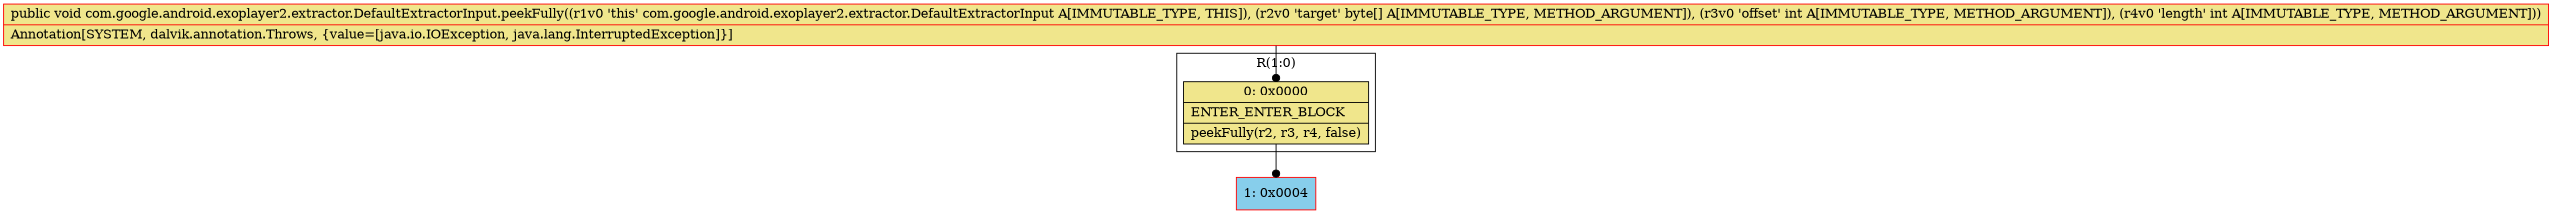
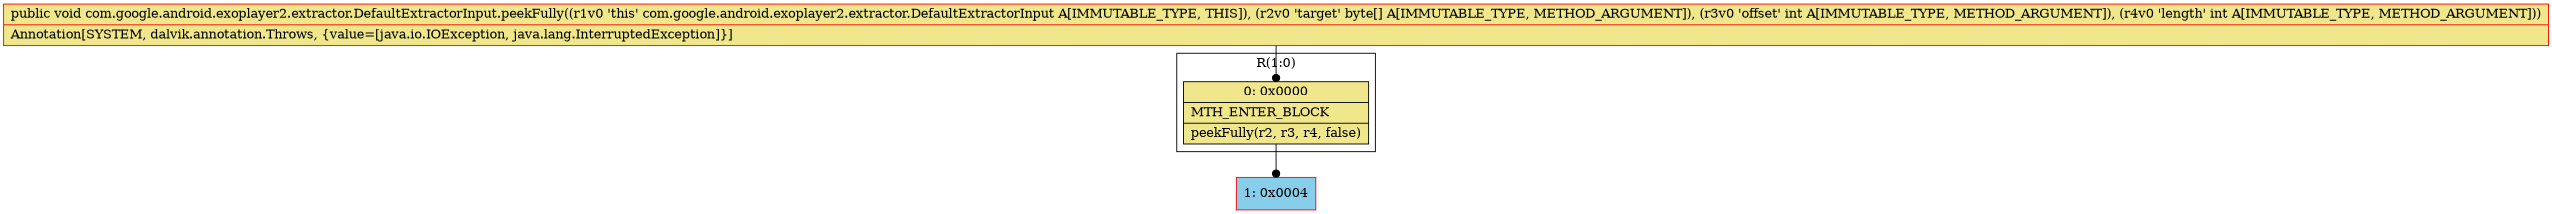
node "0: 0x0000": text "ENTER_ENTER_BLOCK" -> "MTH_ENTER_BLOCK"
